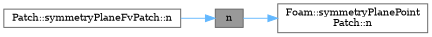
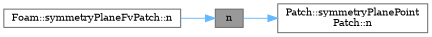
node "Patch::symmetryPlaneFvPatch::n": label "Patch::symmetryPlaneFvPatch::n" -> "Foam::symmetryPlaneFvPatch::n"
node "Foam::symmetryPlanePoint Patch::n": label "Foam::symmetryPlanePoint Patch::n" -> "Patch::symmetryPlanePoint Patch::n"
